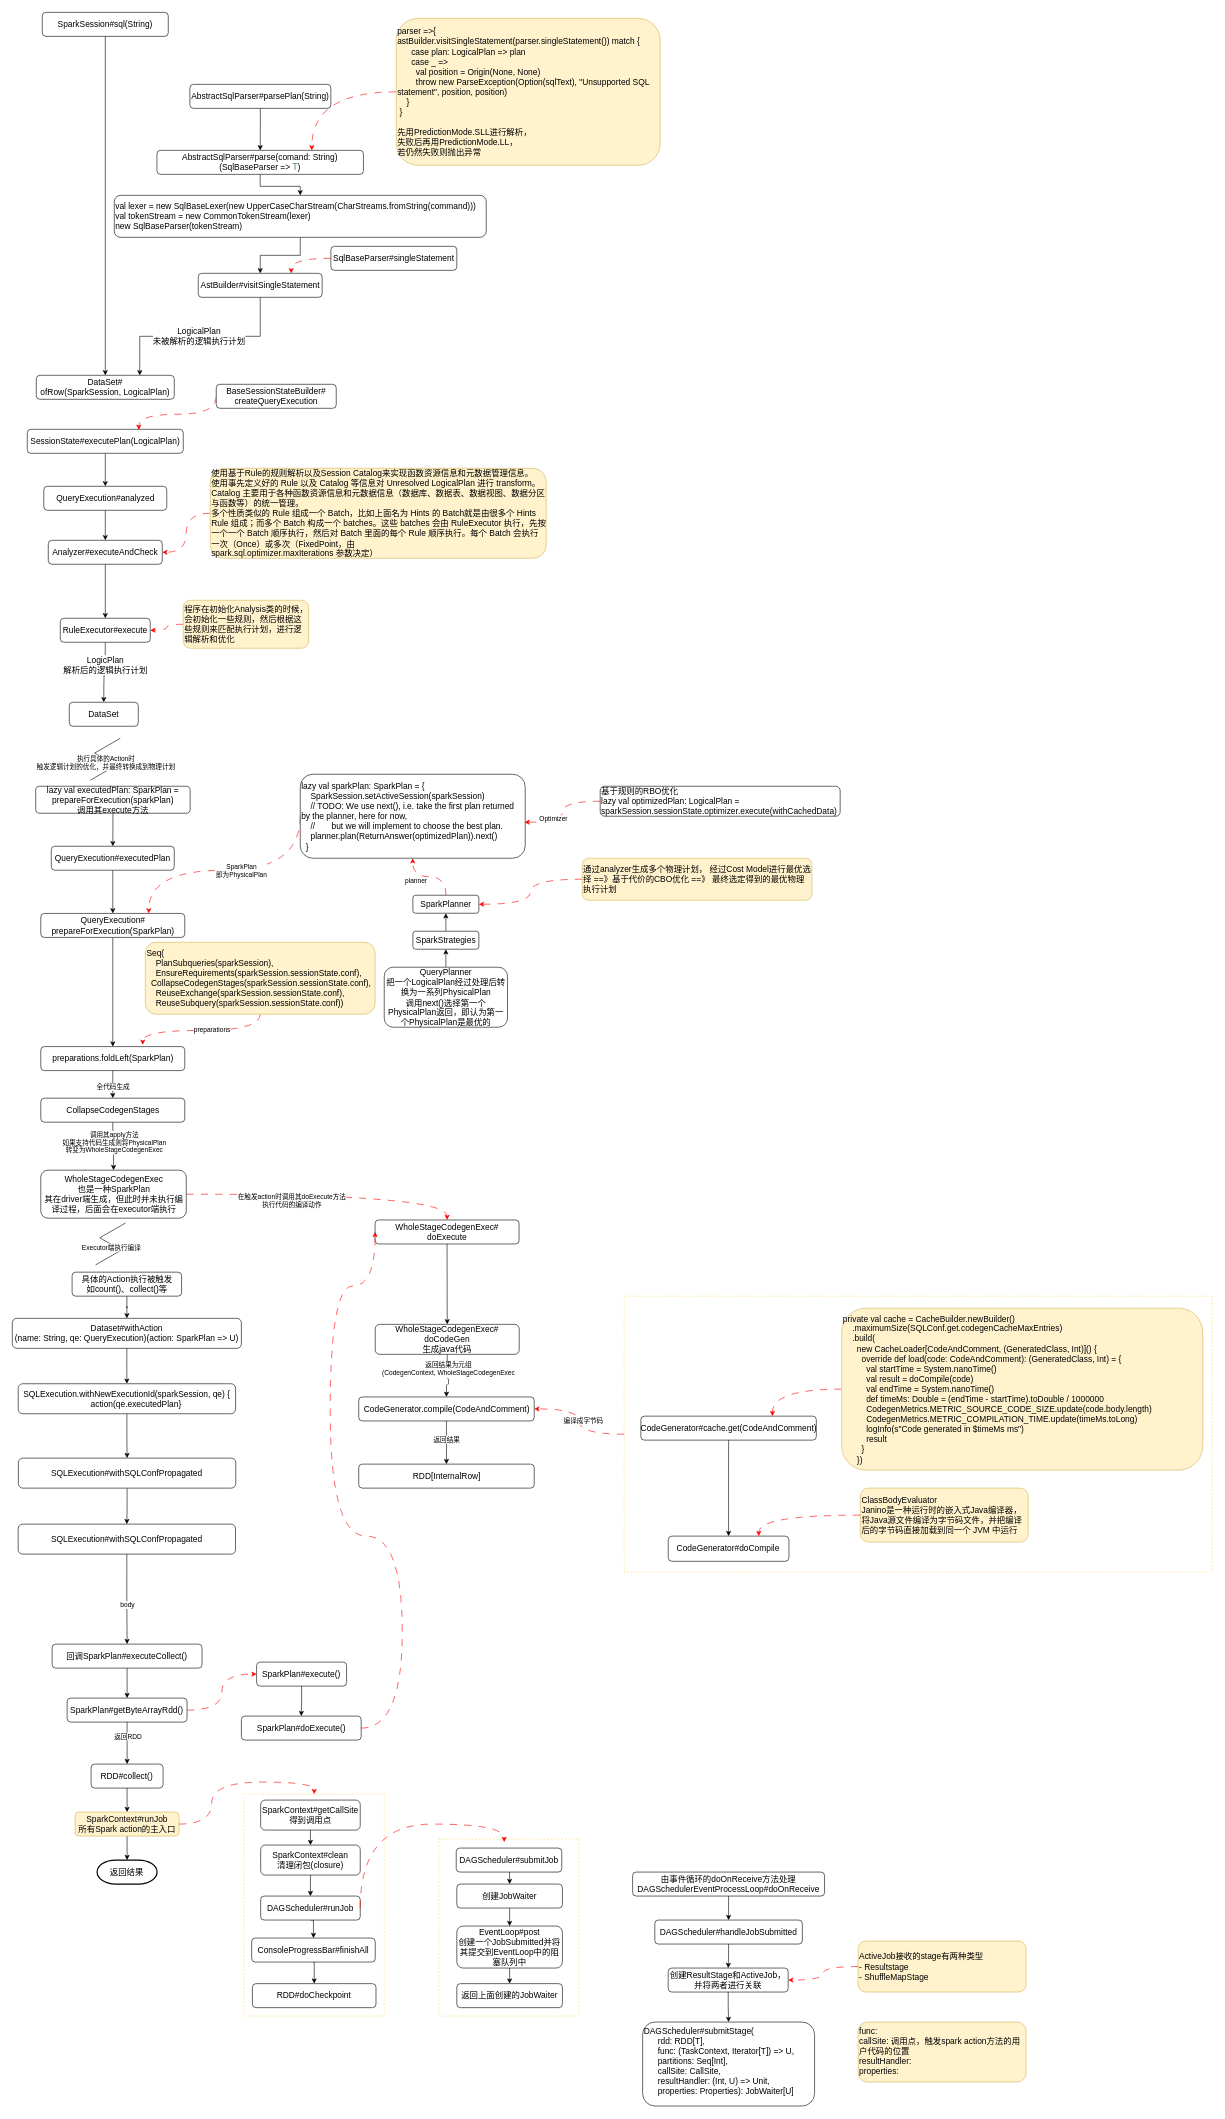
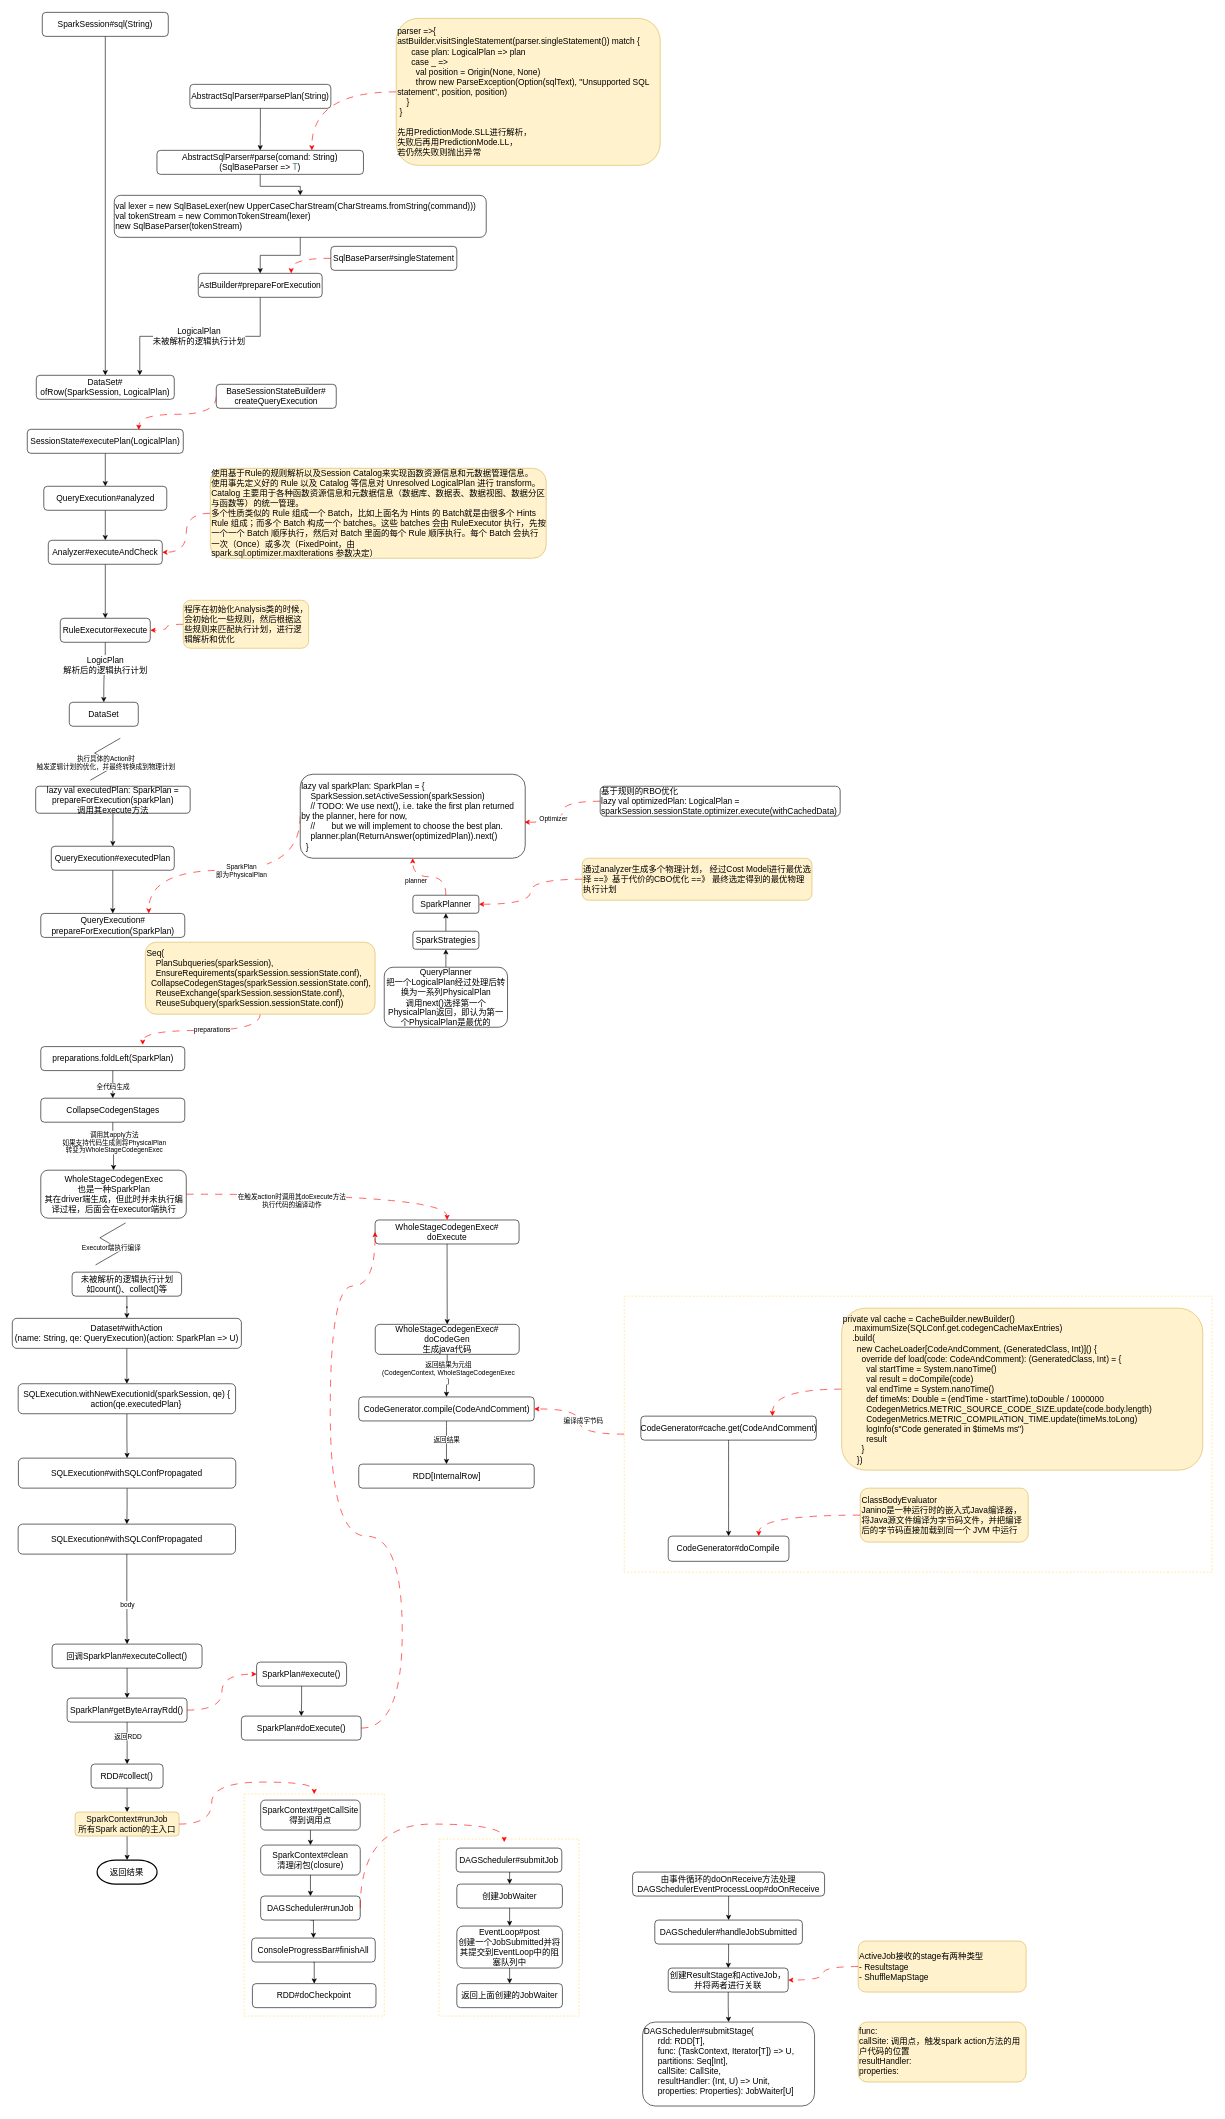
node "AstBuilder#visitSingleStatement": label "AstBuilder#visitSingleStatement" -> "AstBuilder#prepareForExecution"
edge "QueryExecution# prepareForExecution(SparkPlan)" -> "preparations.foldLeft(SparkPlan)": removed
node "具体的Action执行被触发 如count()、collect()等": label "具体的Action执行被触发 如count()、collect()等" -> "未被解析的逻辑执行计划 如count()、collect()等"
